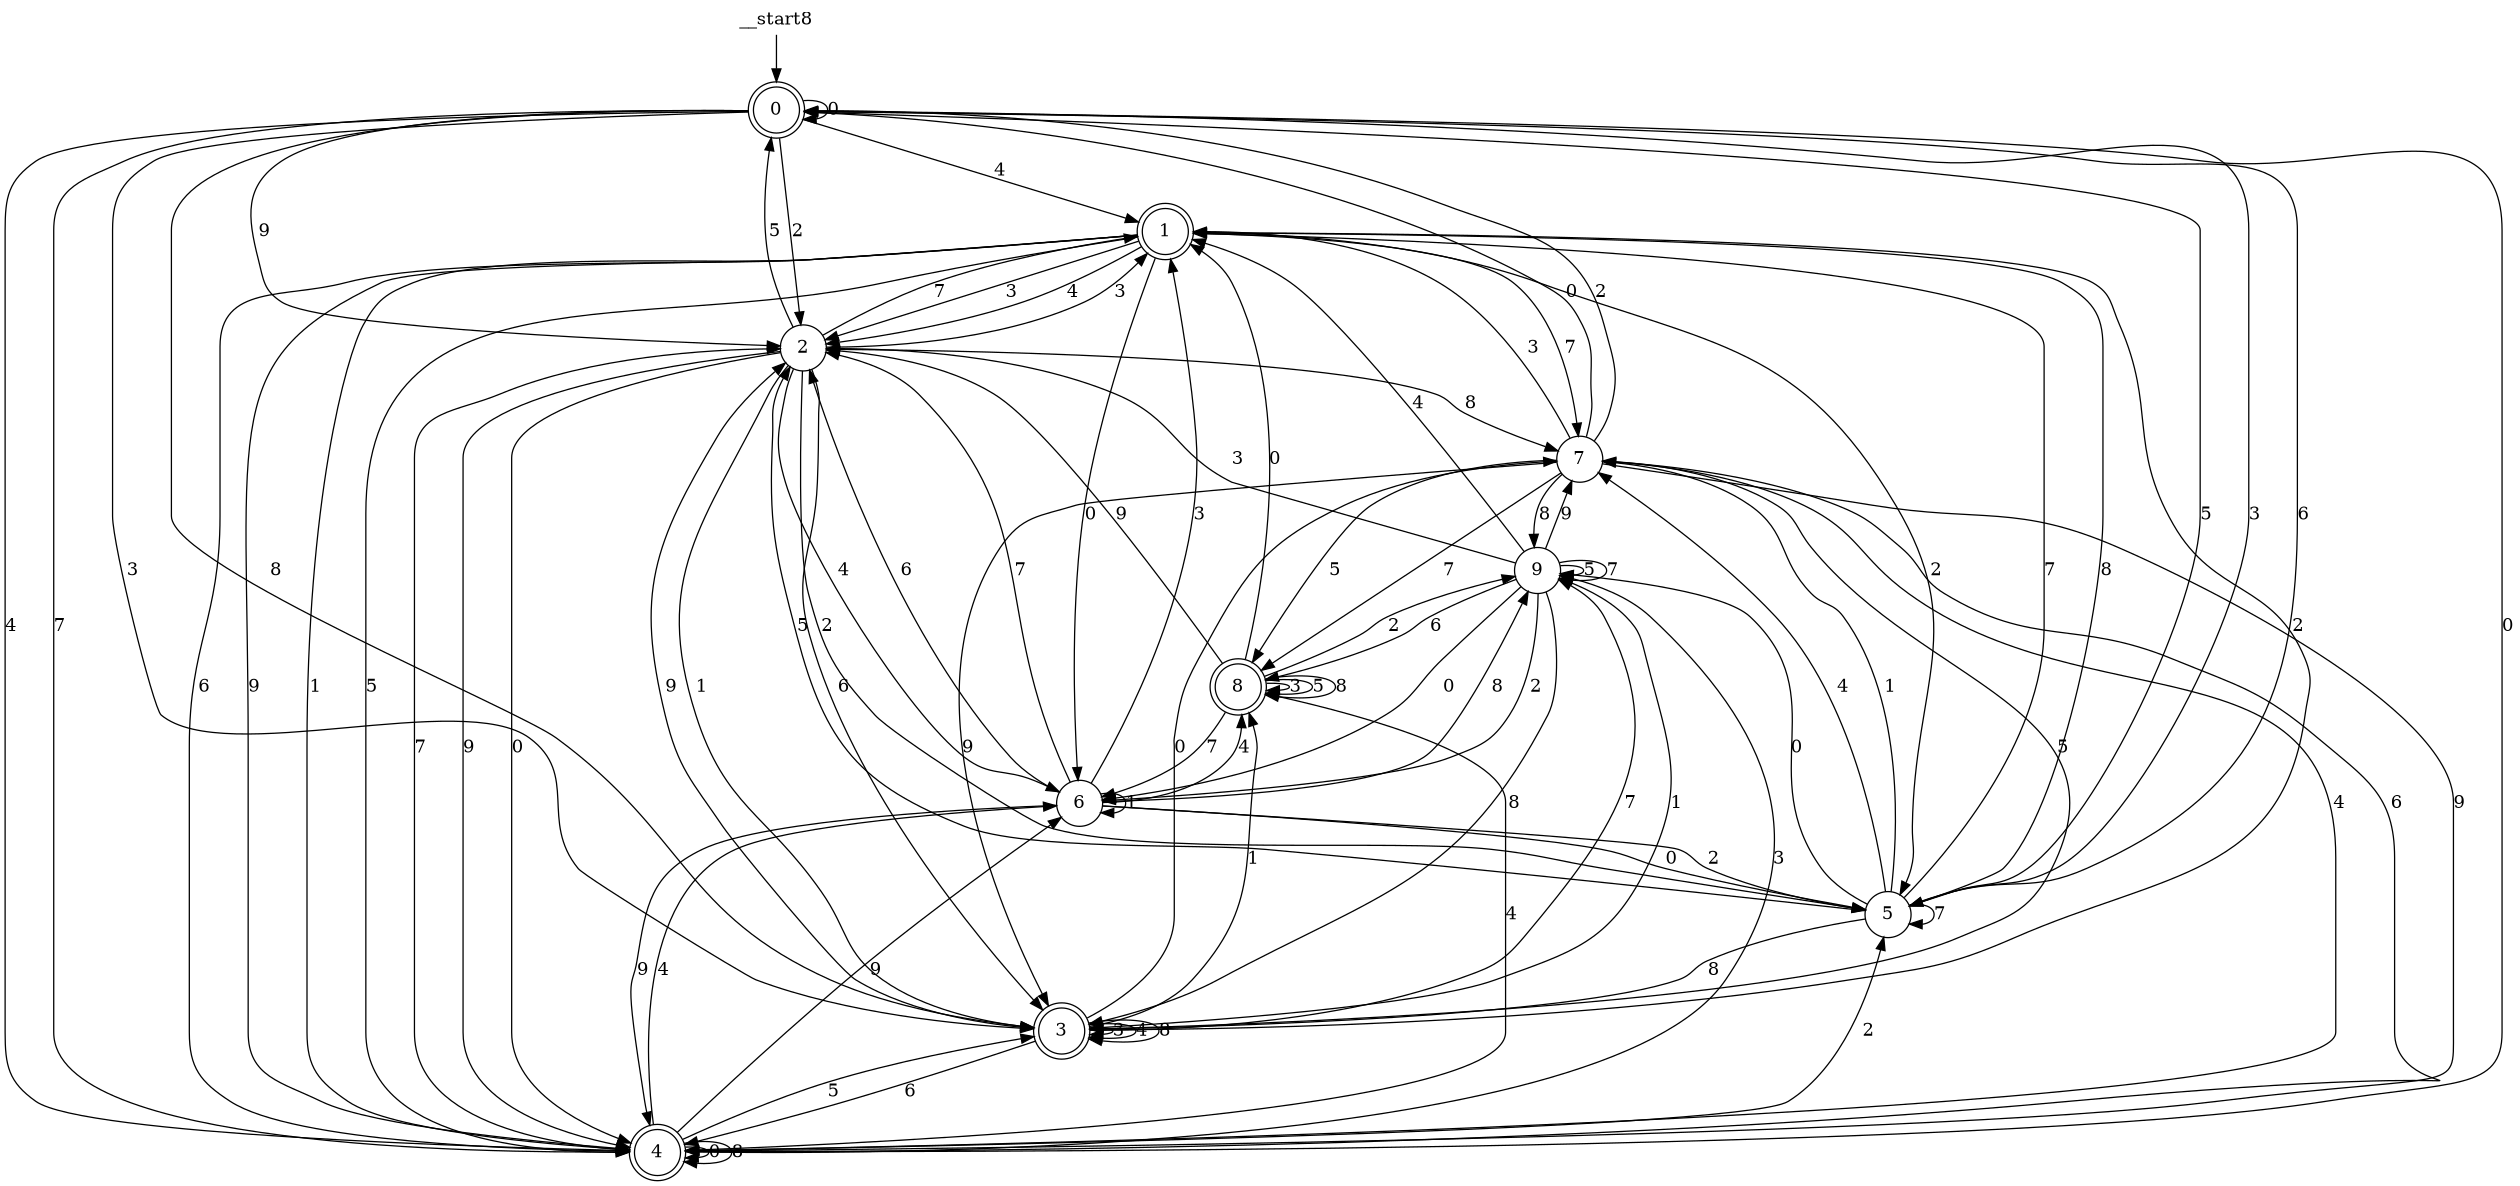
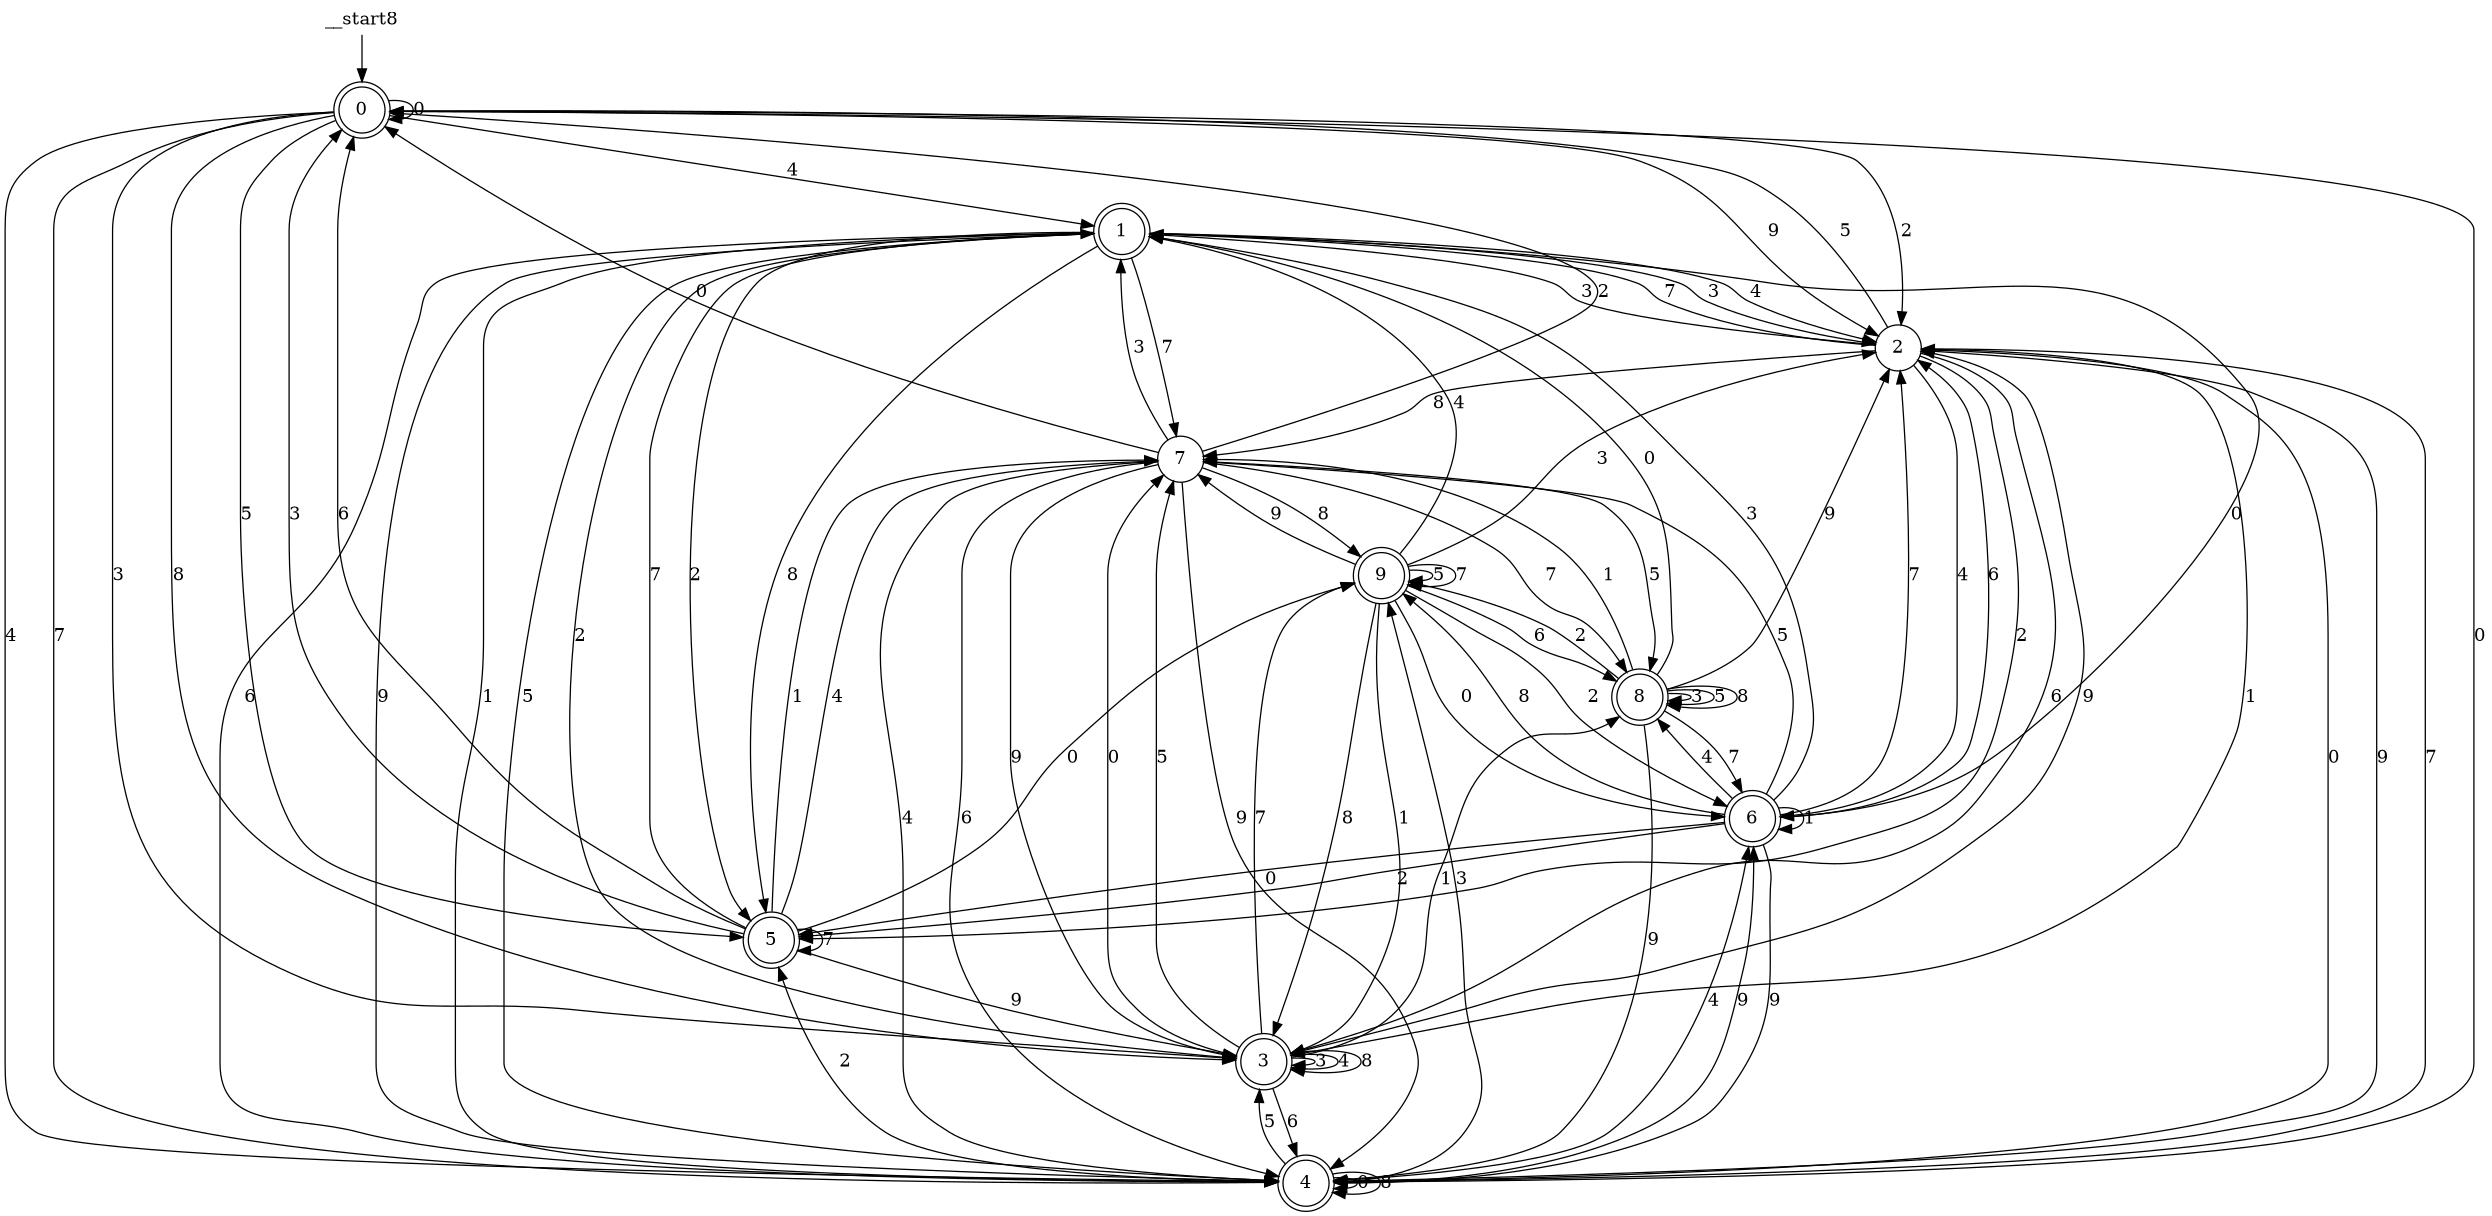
edge "8" -> "7": added, label "1"
edge "6" -> "7": added, label "5"
node "9": shape circle -> doublecircle
edge "3" -> "1": reversed
node "6": shape circle -> doublecircle
edge "5" -> "2": removed, label "5"
edge "8" -> "4": label "4" -> "9"
node "5": shape circle -> doublecircle
edge "5" -> "3": label "8" -> "9"
